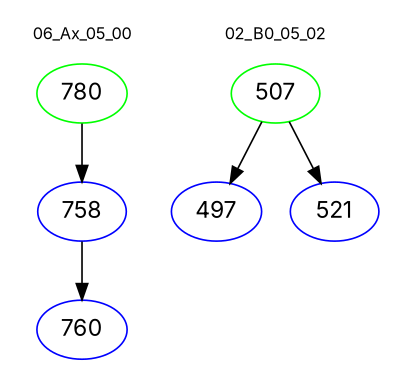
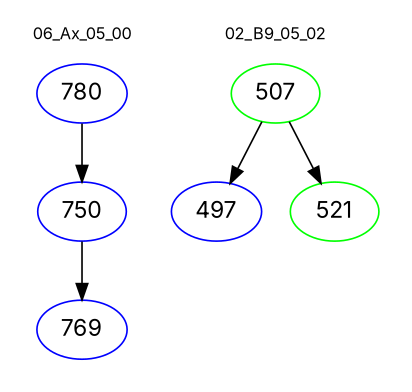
cluster "02_B0_05_02": label "02_B0_05_02" -> "02_B9_05_02"
node "780": color green -> blue
node "758": label "758" -> "750"
node "521": color blue -> green
node "760": label "760" -> "769"
